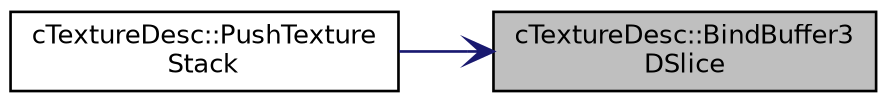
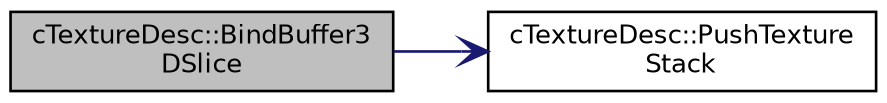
edge "cTextureDesc::PushTexture Stack" -> "cTextureDesc::BindBuffer3 DSlice": reversed
